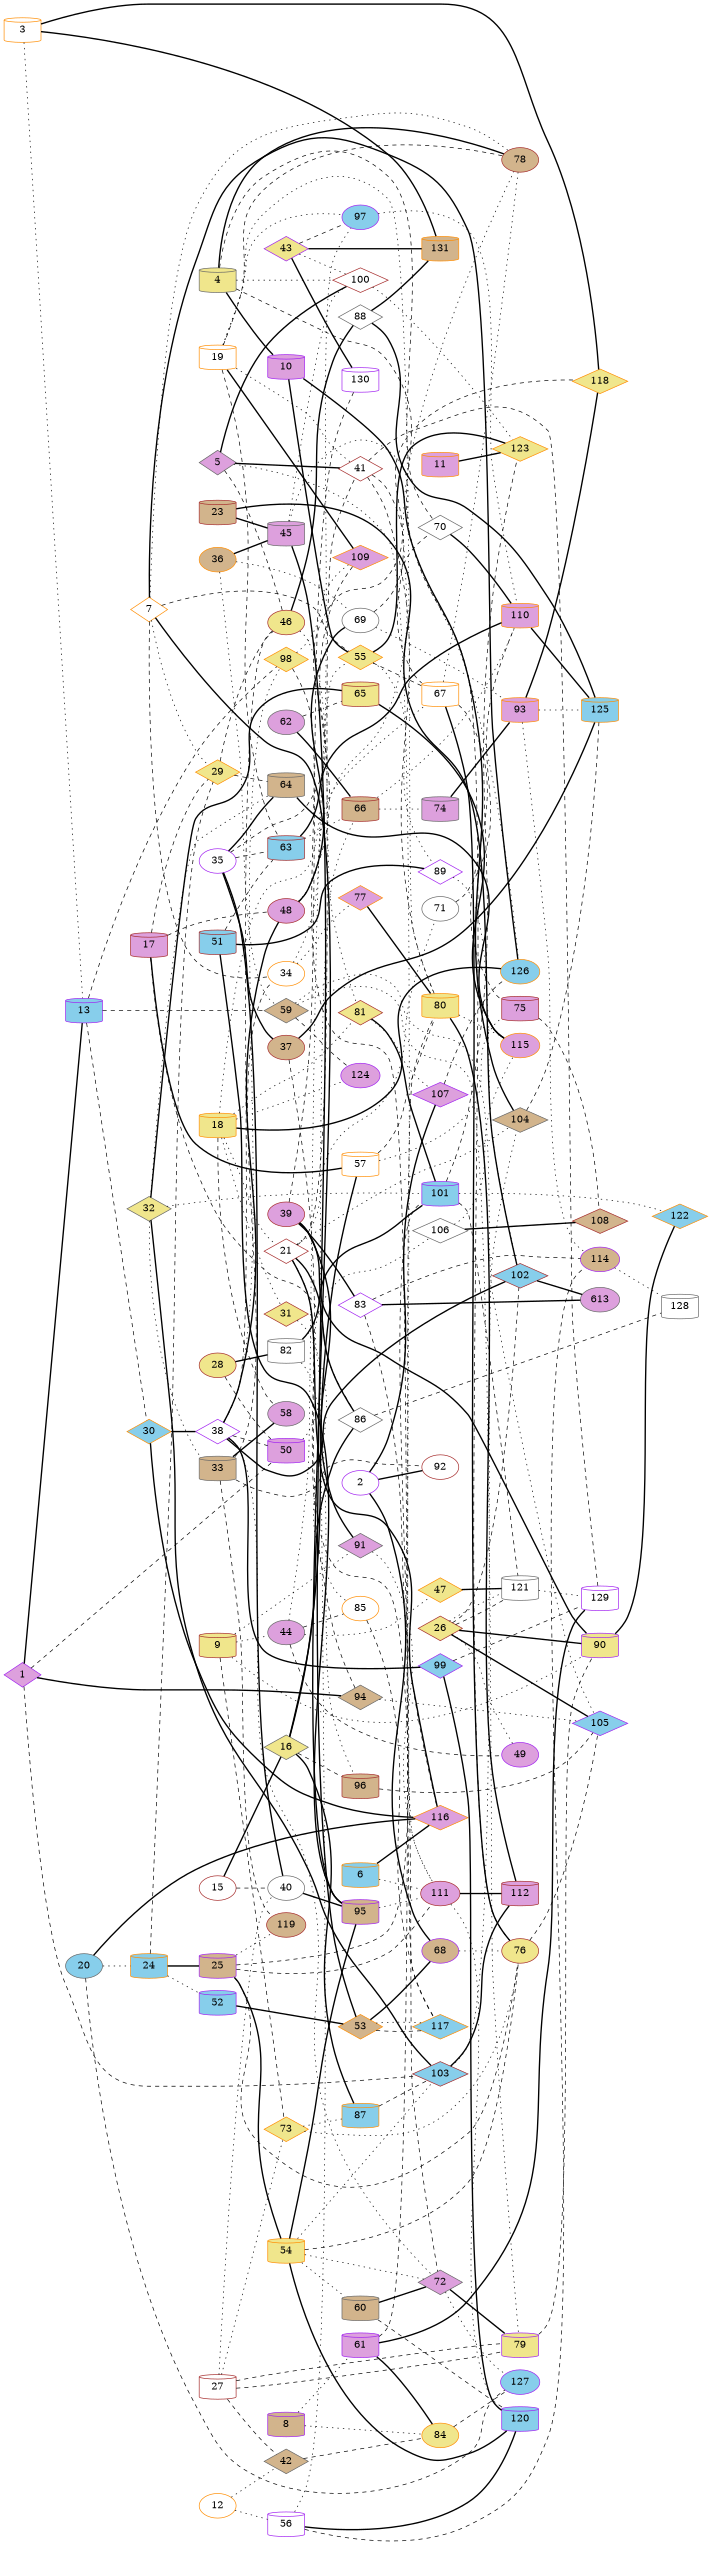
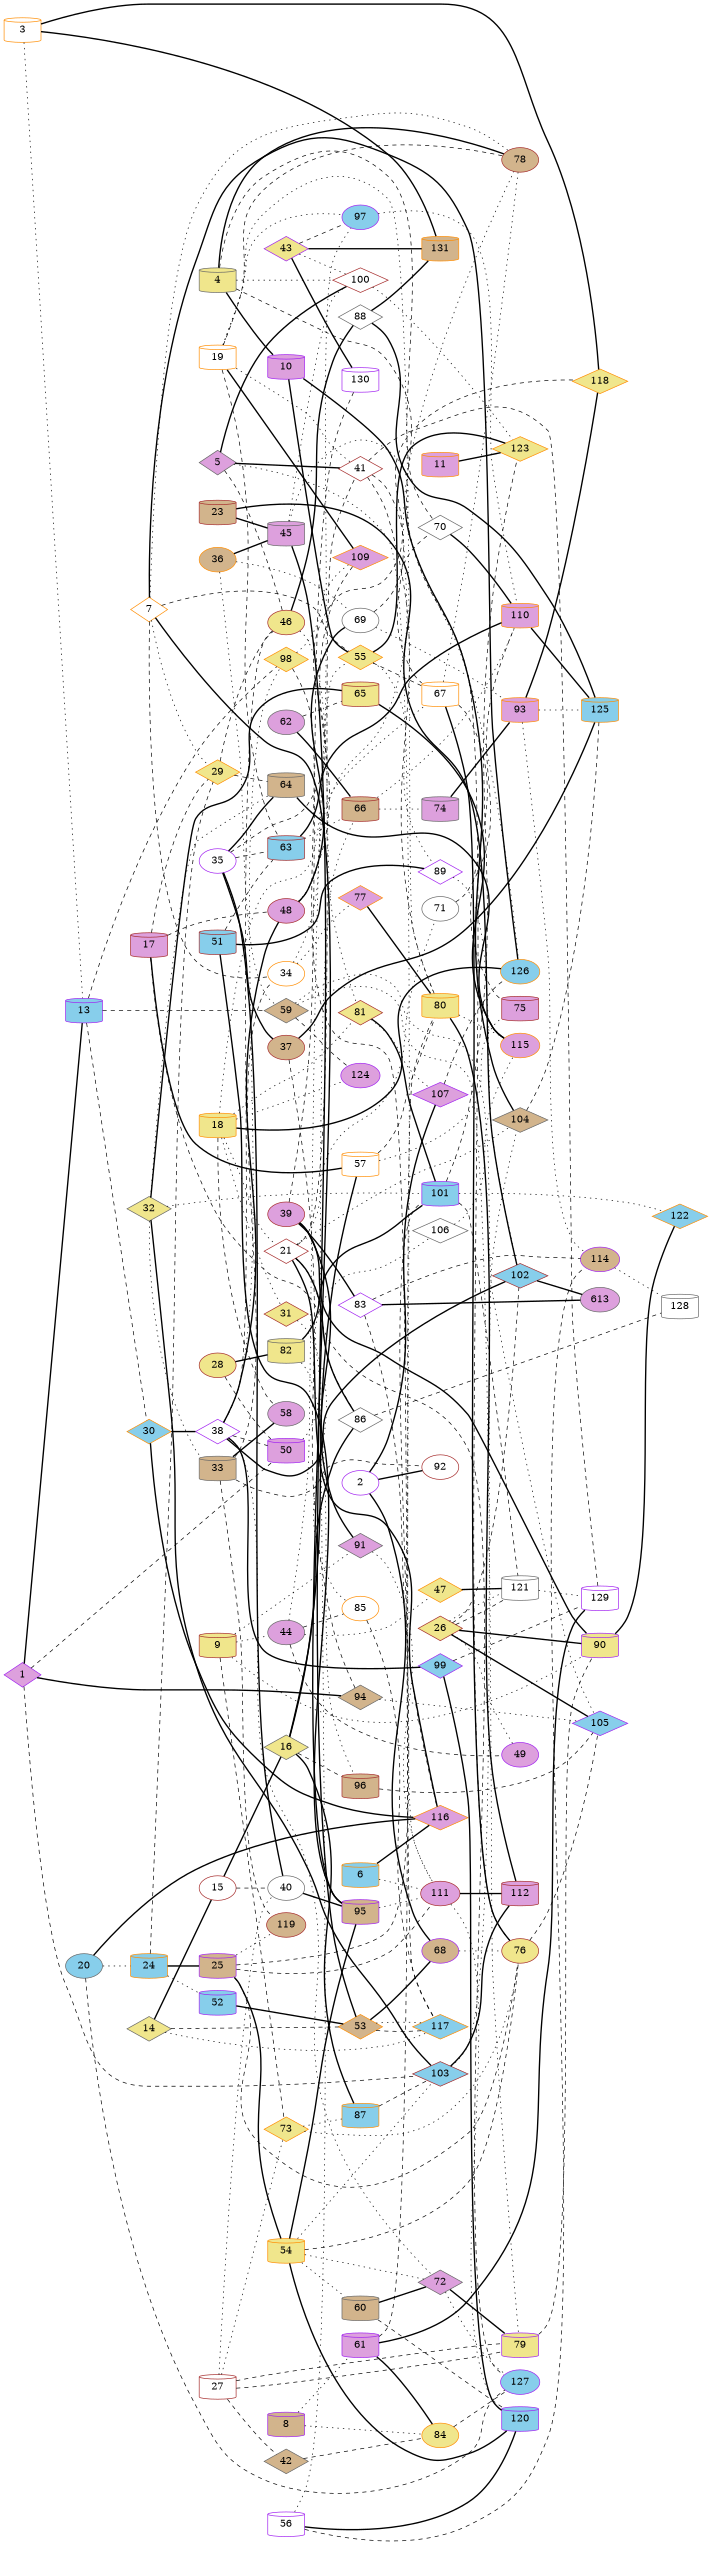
node "108": removed
node "82": fillcolor white -> khaki
edge "21" -- "72": now "21" -- "127"
node "14": added
node "12": removed
